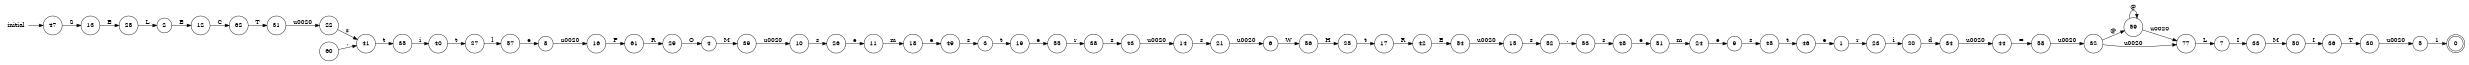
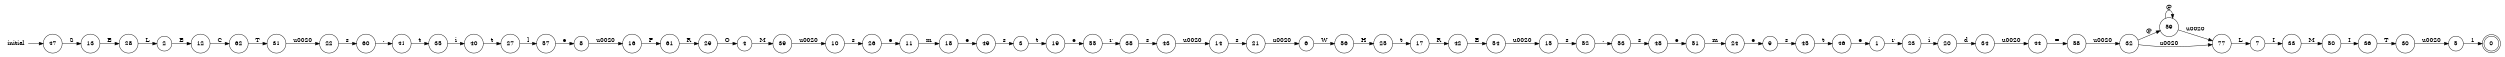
edge "22" -> "41": now "22" -> "60"
